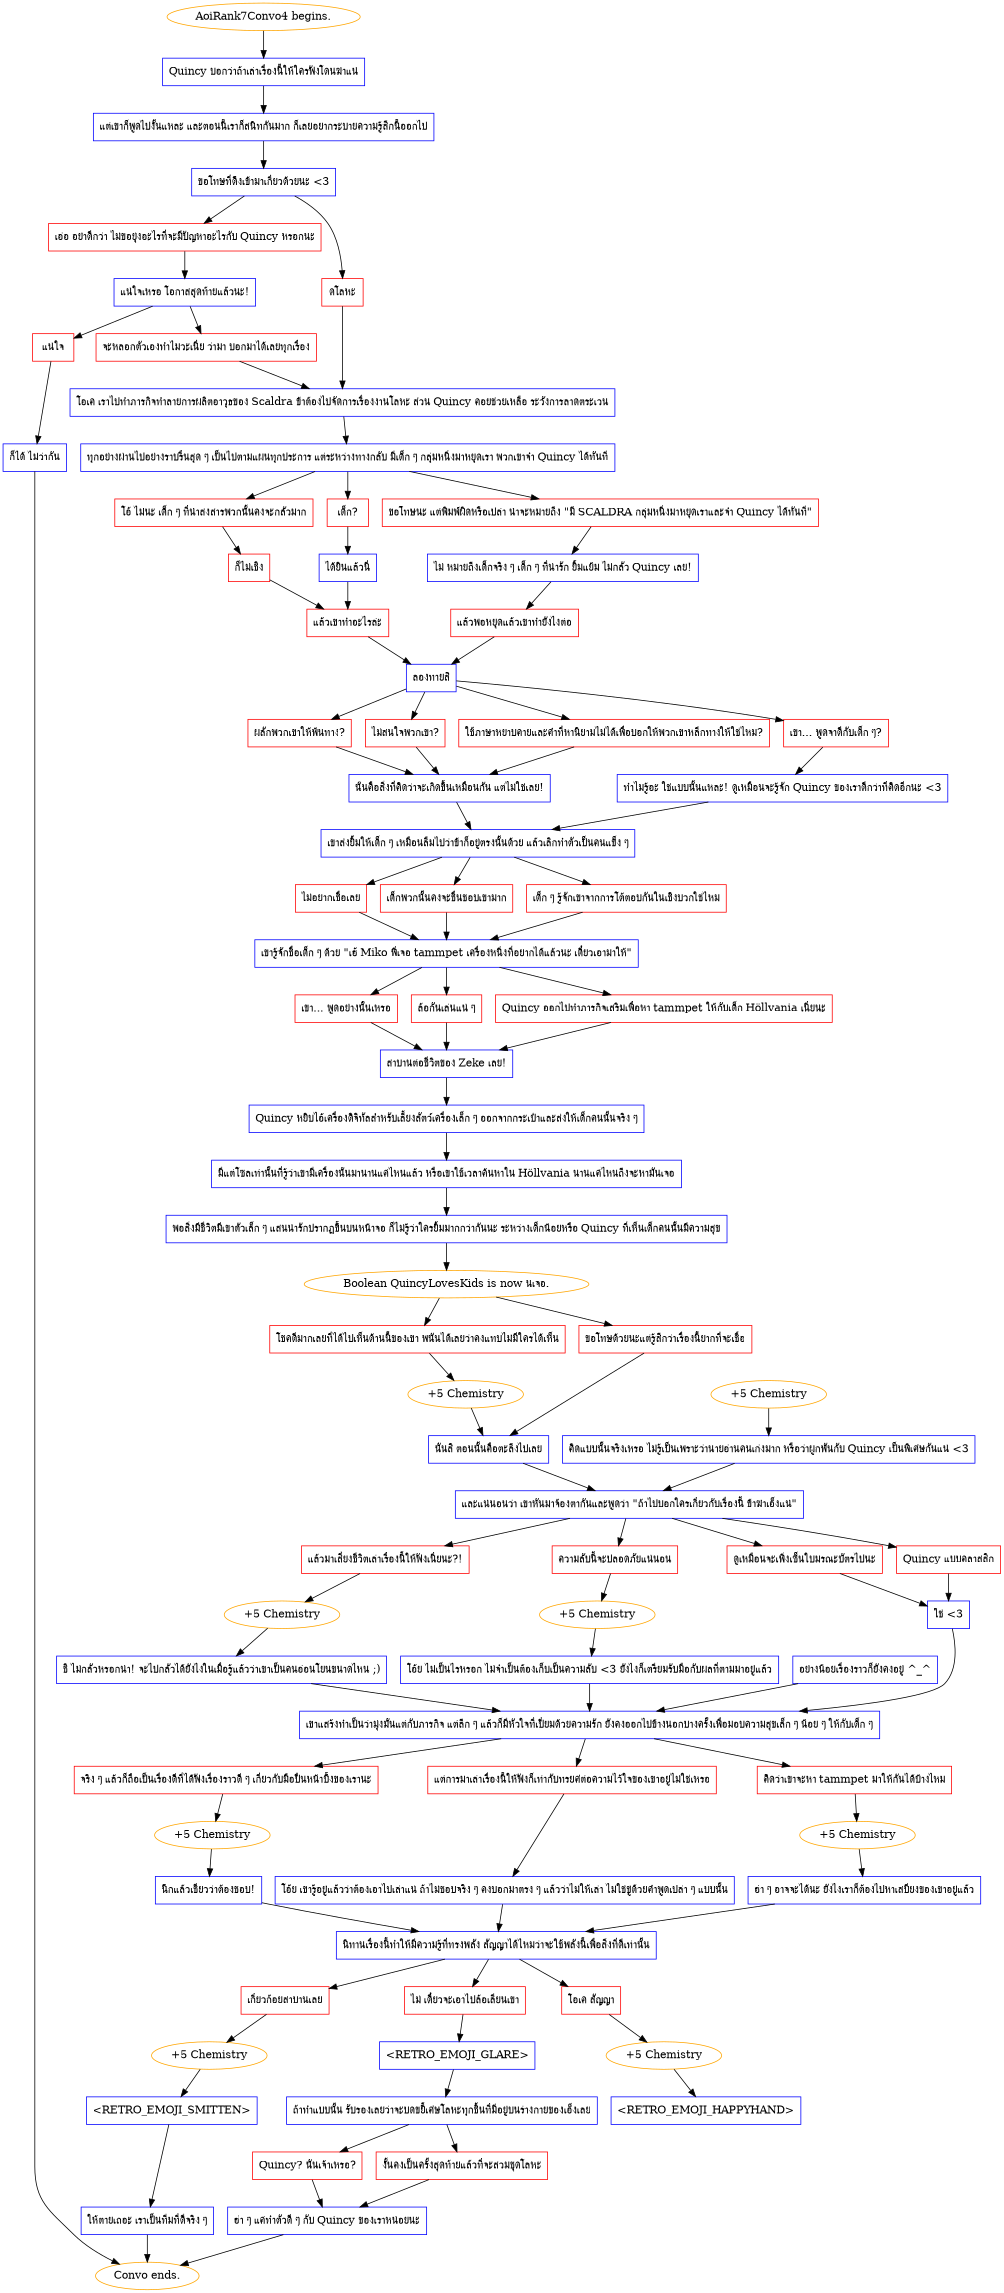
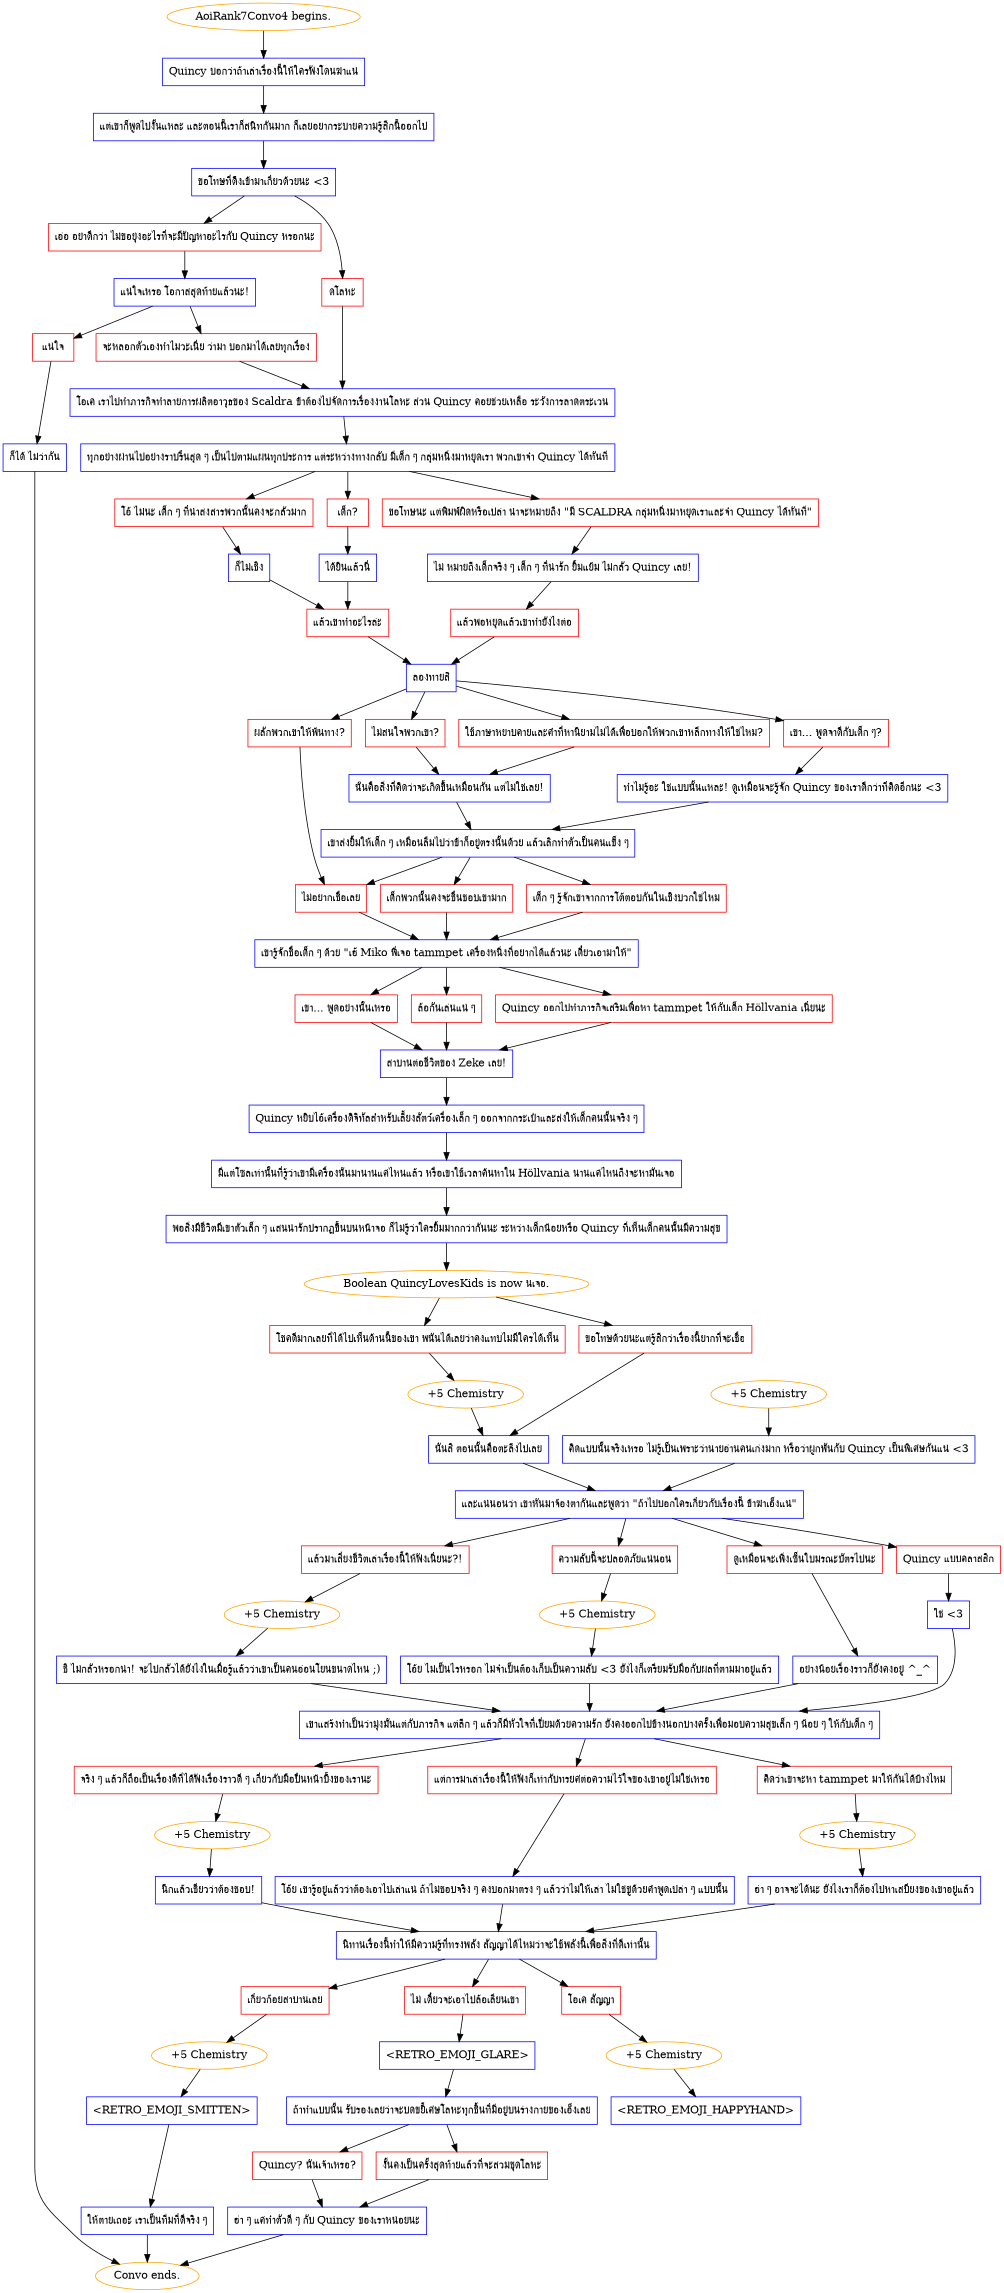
node "ก็ไม่เชิง": color red -> blue
edge "ผลักพวกเขาให้พ้นทาง?" -> "นั่นคือสิ่งที่คิดว่าจะเกิดขึ้นเหมือนกัน แต่ไม่ใช่เลย!": now "ผลักพวกเขาให้พ้นทาง?" -> "ไม่อยากเชื่อเลย"
edge "ดูเหมือนจะเพิ่งเซ็นใบมรณะบัตรไปนะ" -> "ใช่ <3": now "ดูเหมือนจะเพิ่งเซ็นใบมรณะบัตรไปนะ" -> "อย่างน้อยเรื่องราวก็ยังคงอยู่ ^_^"
